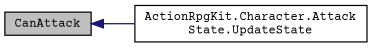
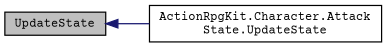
node "CanAttack": label "CanAttack" -> "UpdateState"
